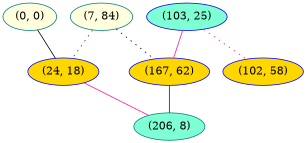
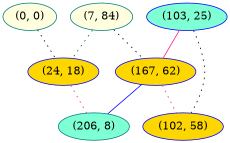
edge "(0, 0)" -- "(24, 18)": style solid -> dotted
edge "(103, 25)" -- "(102, 58)": color deeppink -> black
edge "(24, 18)" -- "(206, 8)": style solid -> dotted
edge "(167, 62)" -- "(102, 58)": added
